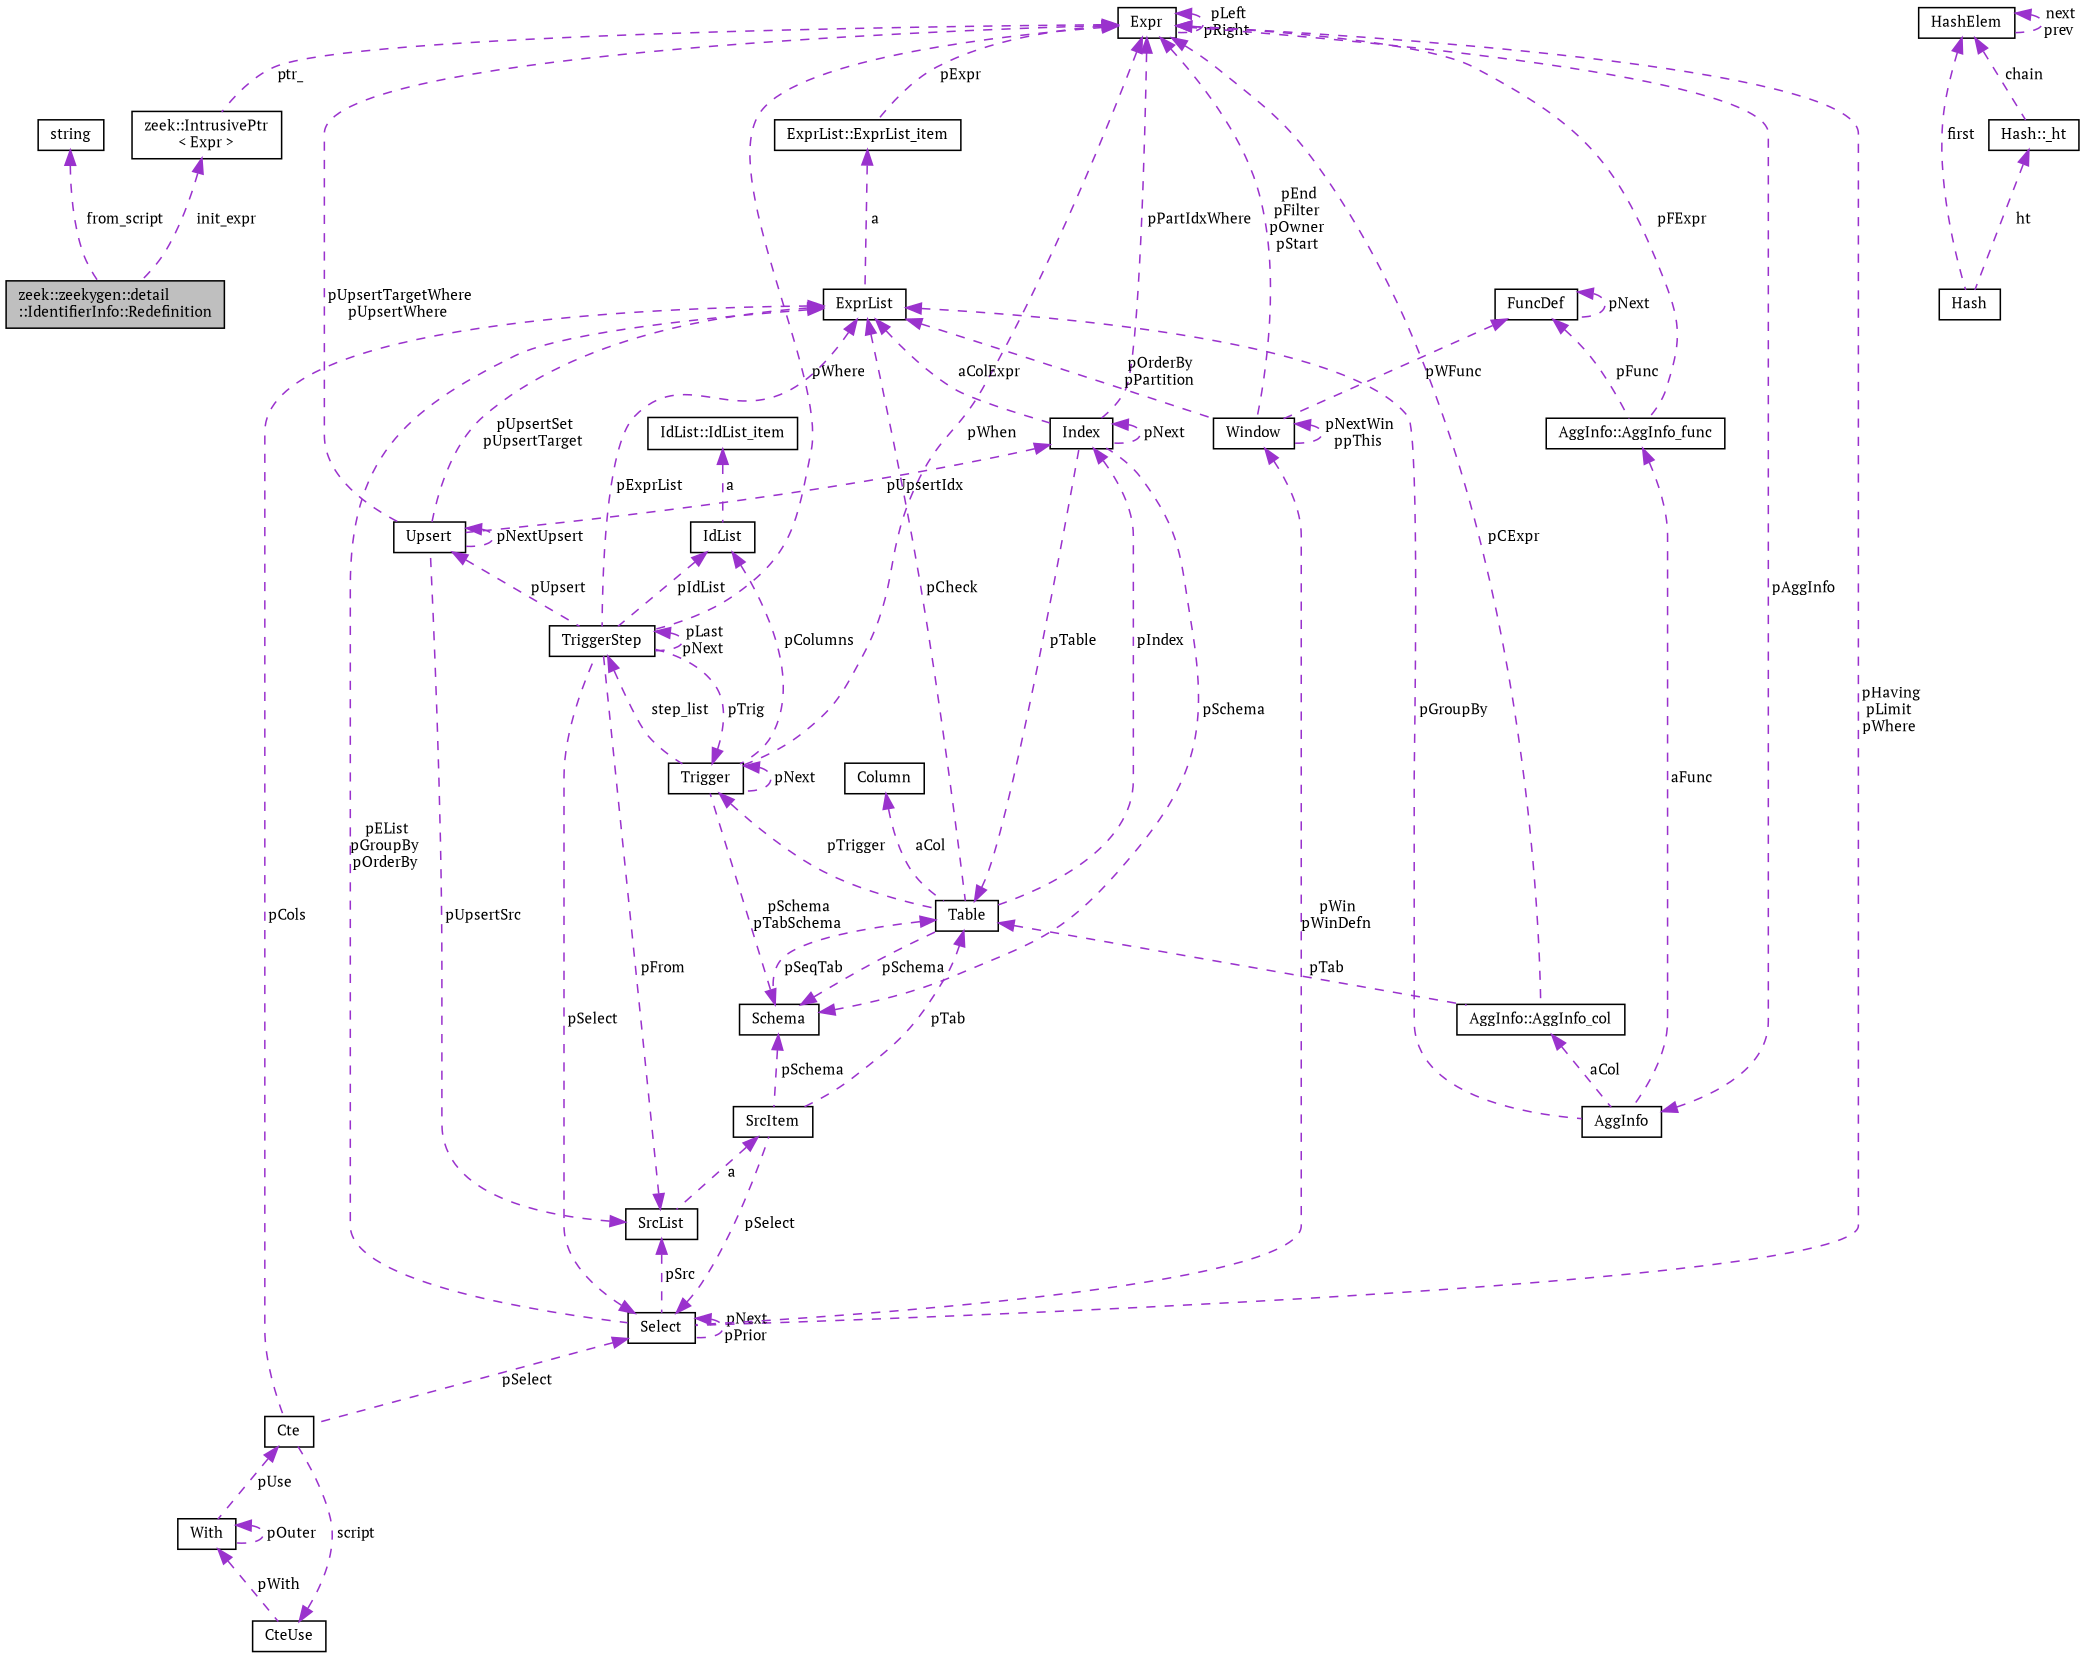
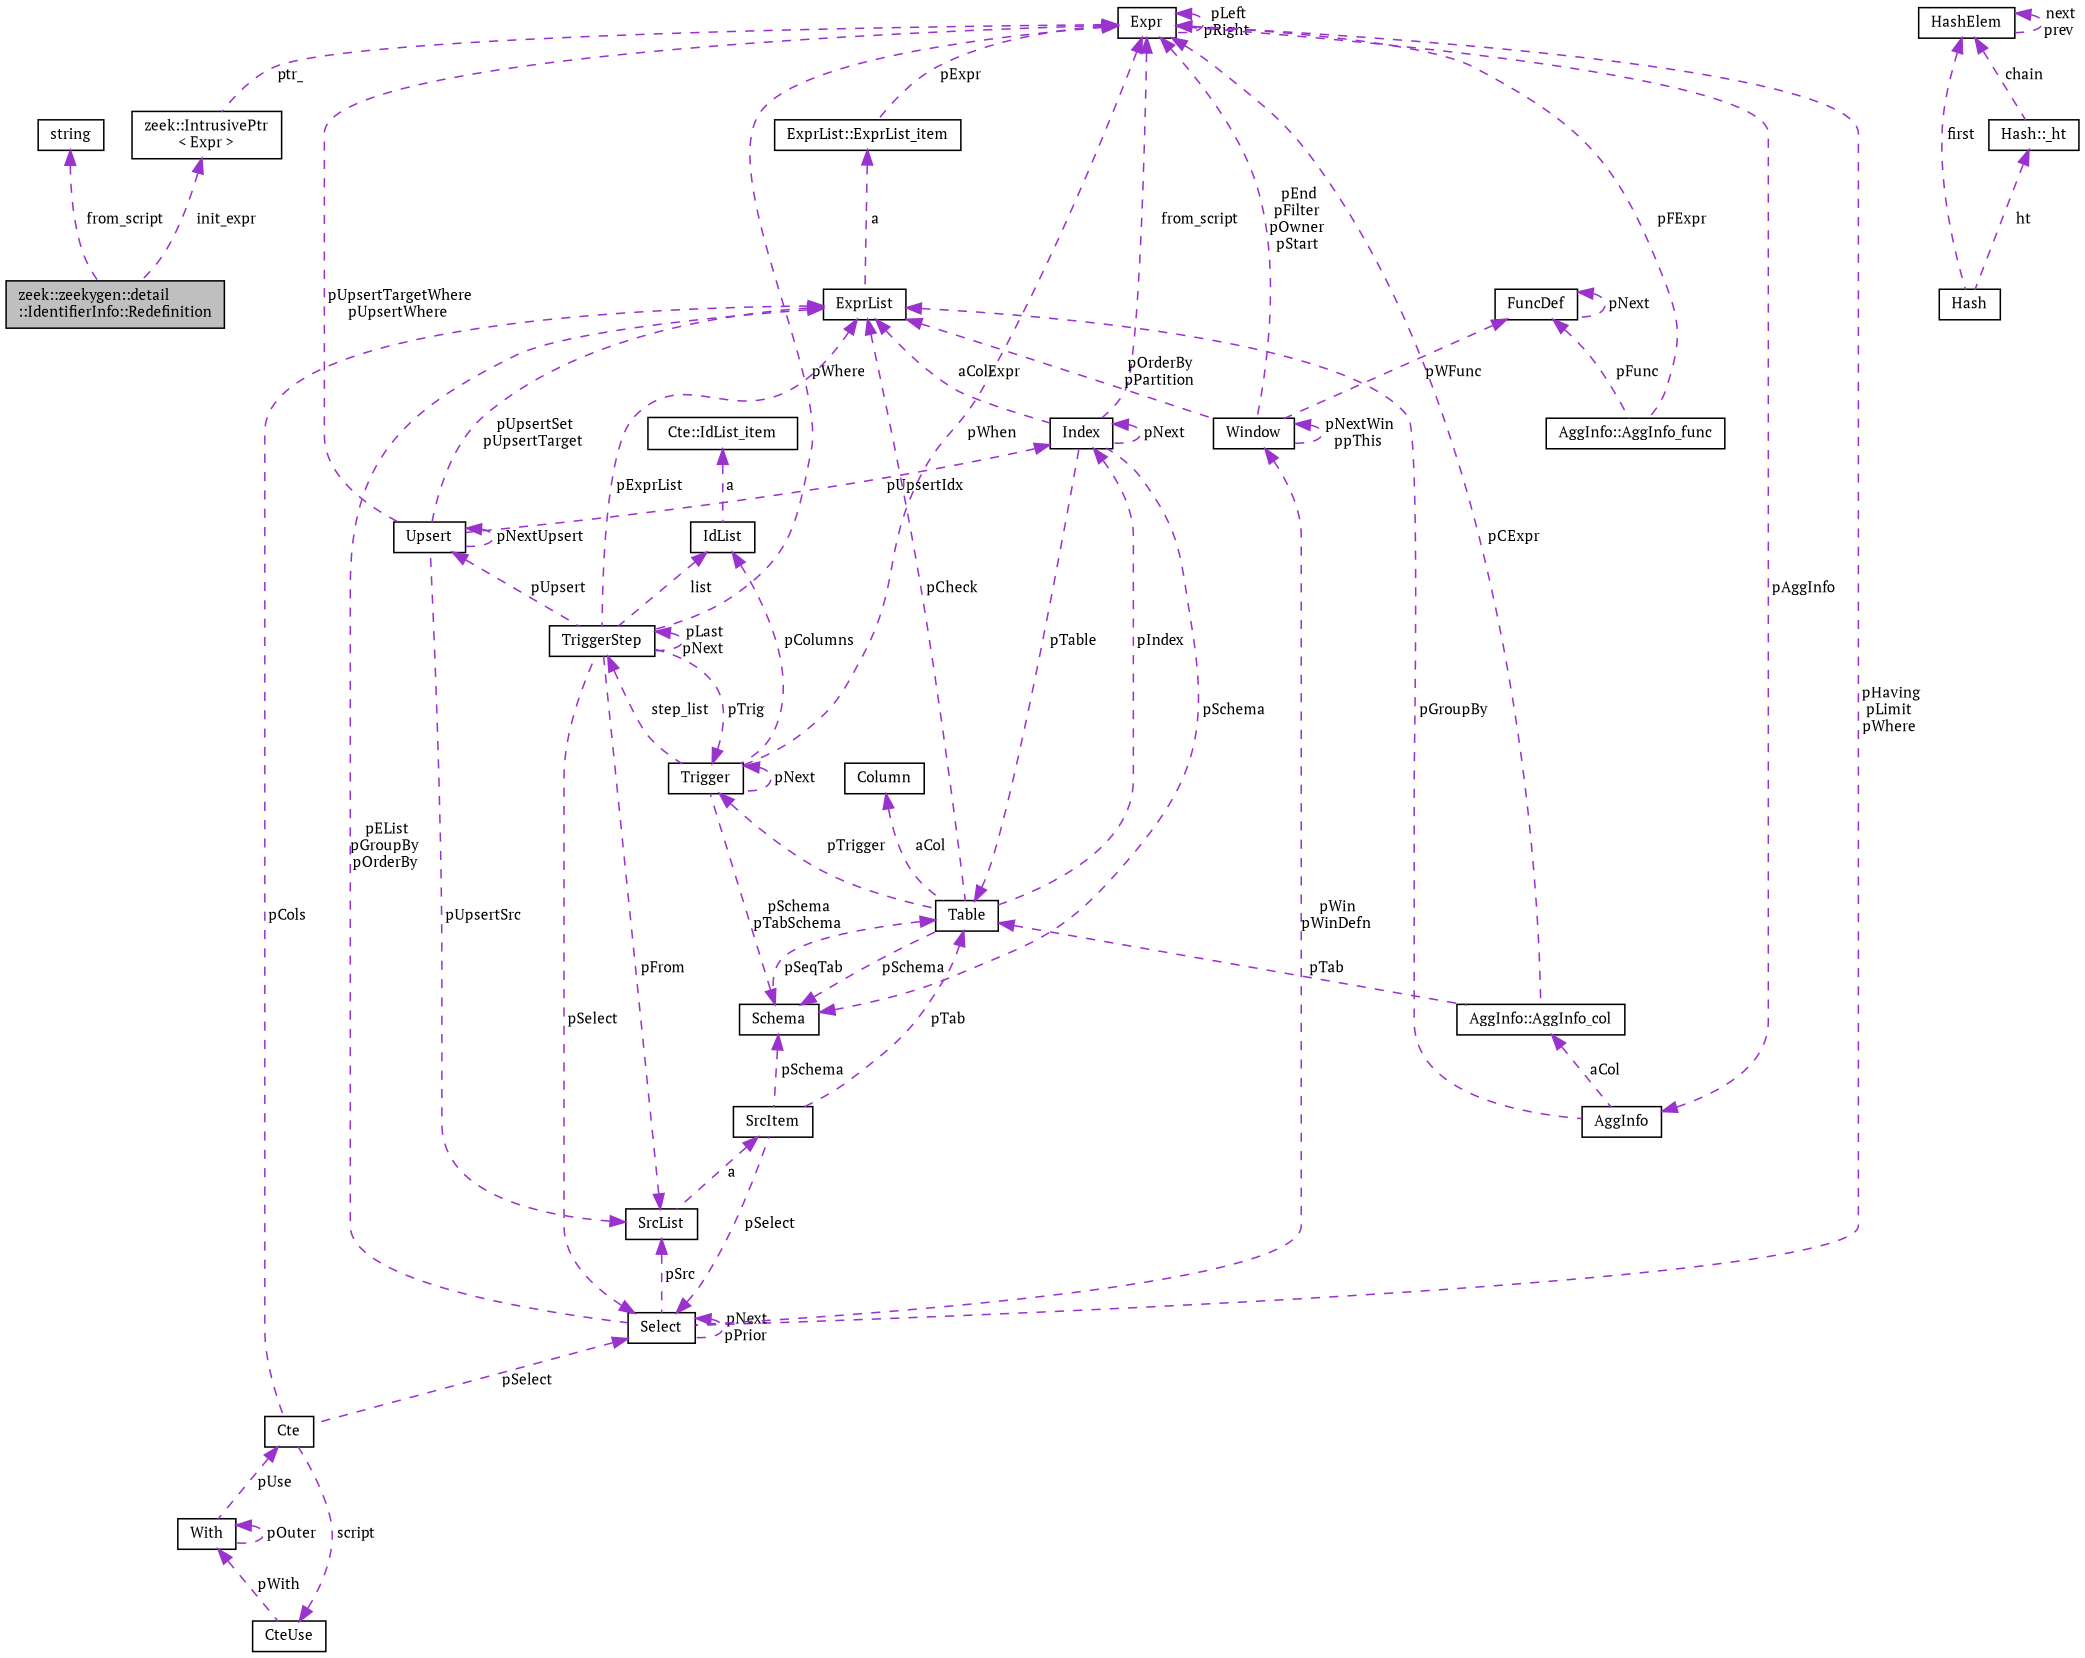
edge "Index" -> "Expr": label " pPartIdxWhere" -> " from_script"
node "IdList::IdList_item": label "IdList::IdList_item" -> "Cte::IdList_item"
edge "TriggerStep" -> "IdList": label " pIdList" -> " list"
edge "AggInfo" -> "AggInfo::AggInfo_func": removed, label "aFunc"
